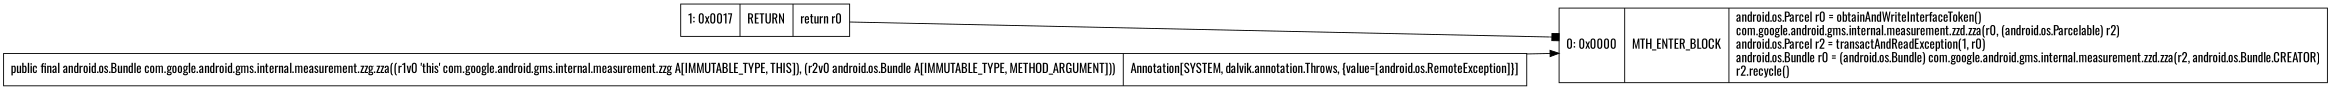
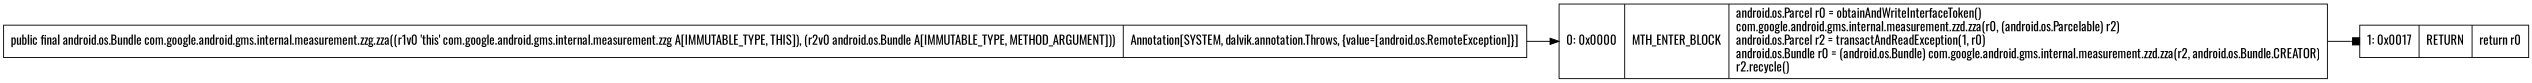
edge "1: 0x0017" -> "0: 0x0000": reversed
